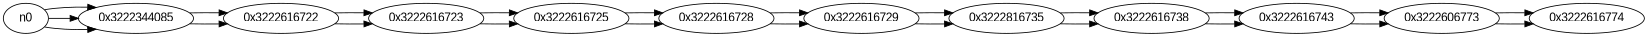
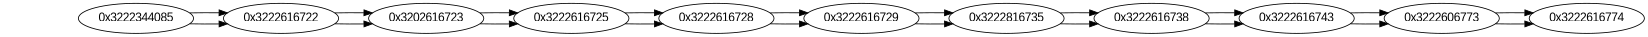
node "n0": removed
node "0x3222616723": label "0x3222616723" -> "0x3202616723"
